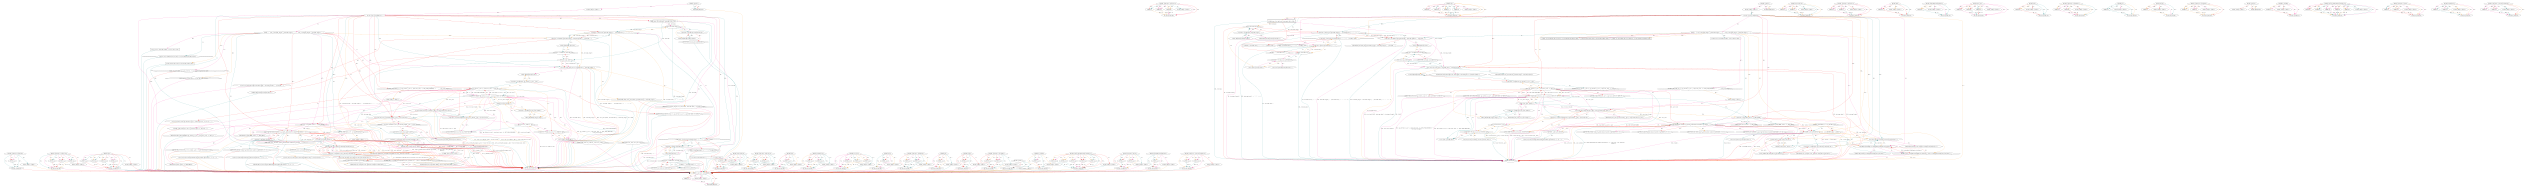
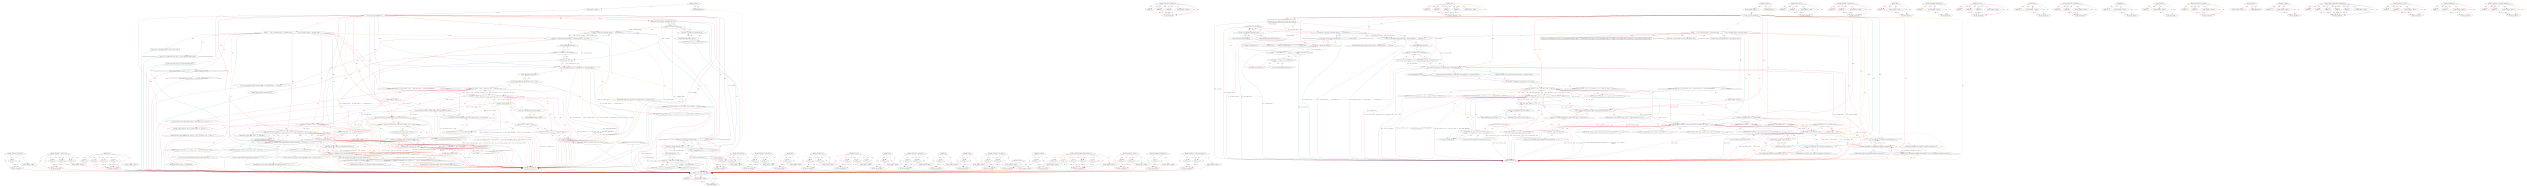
node "<(LOCAL,std.string skeleton: std.string)<SUB>14</SUB>>": added
edge "(IDENTIFIER,transliterator_,transliterator_.get())" -> "(<operator>.fieldAccess,transliterator_.get)": reversed
